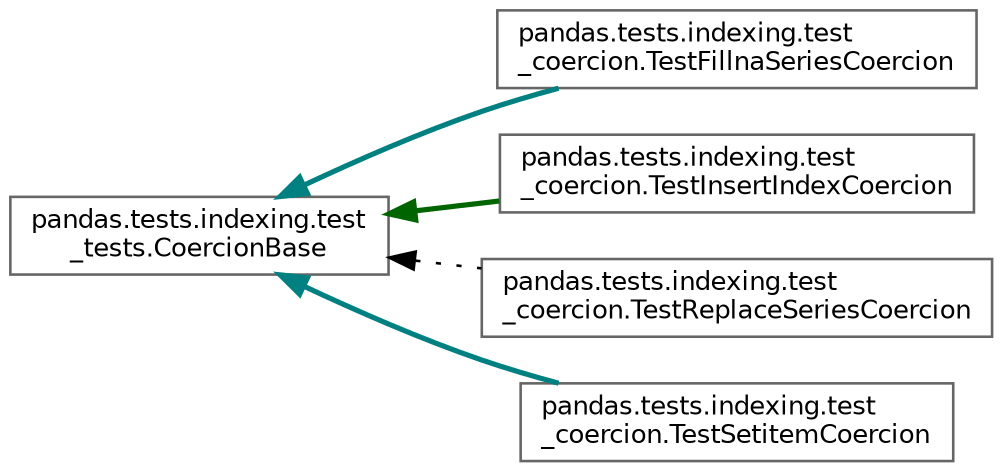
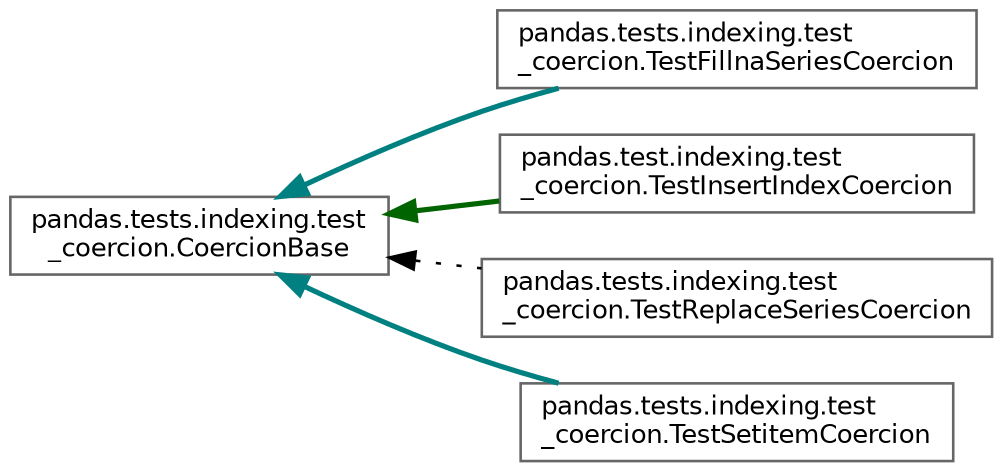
node "pandas.tests.indexing.test _coercion.TestInsertIndexCoercion": label "pandas.tests.indexing.test _coercion.TestInsertIndexCoercion" -> "pandas.test.indexing.test _coercion.TestInsertIndexCoercion"
node "pandas.tests.indexing.test _tests.CoercionBase": label "pandas.tests.indexing.test _tests.CoercionBase" -> "pandas.tests.indexing.test _coercion.CoercionBase"
